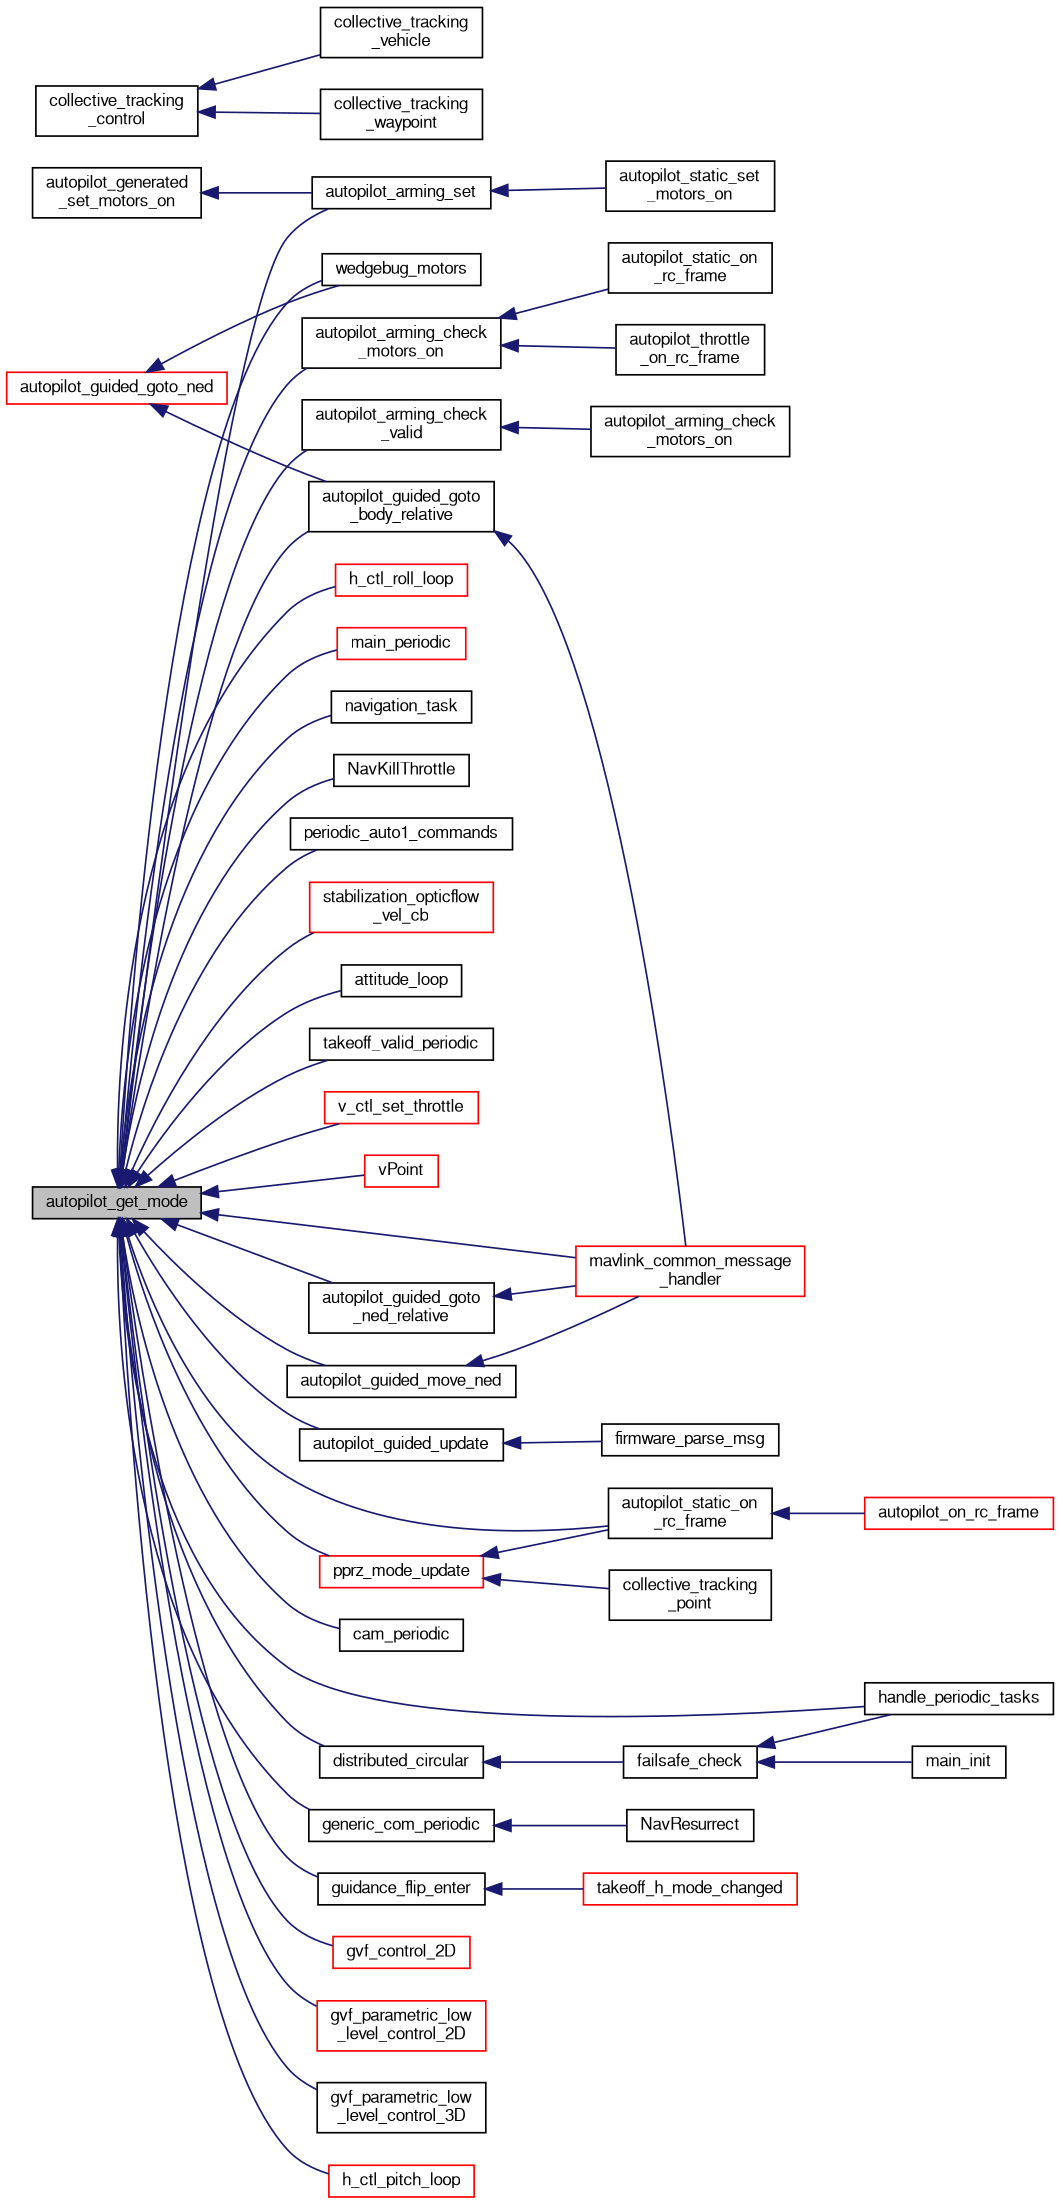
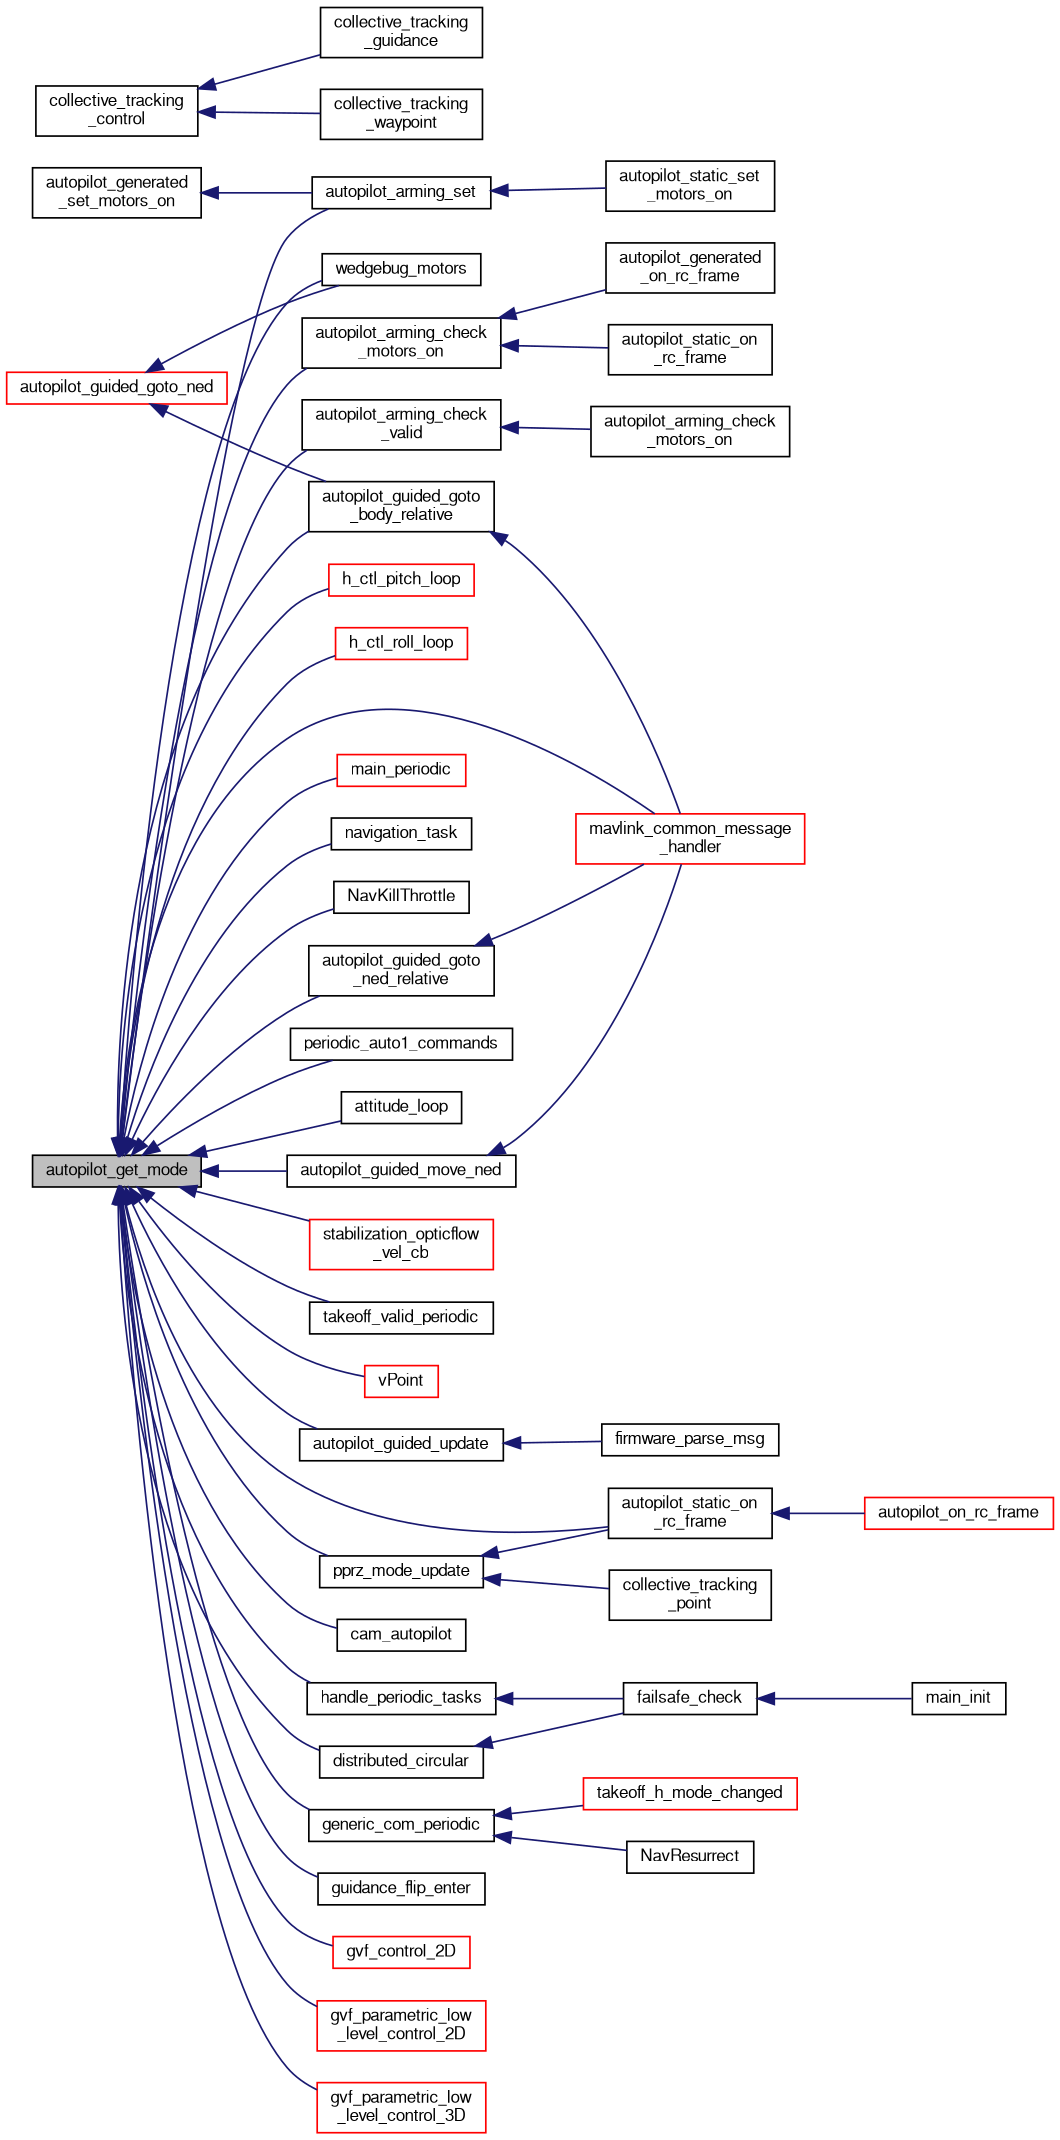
node "collective_tracking _vehicle": label "collective_tracking _vehicle" -> "collective_tracking _guidance"
node "autopilot_throttle _on_rc_frame": label "autopilot_throttle _on_rc_frame" -> "autopilot_generated _on_rc_frame"
node "v_ctl_set_throttle": removed
node "pprz_mode_update": color red -> black
node "cam_periodic": label "cam_periodic" -> "cam_autopilot"
edge "handle_periodic_tasks" -> "failsafe_check": reversed
edge "takeoff_h_mode_changed" -> "guidance_flip_enter": now "takeoff_h_mode_changed" -> "generic_com_periodic"
node "gvf_parametric_low _level_control_3D": color black -> red
